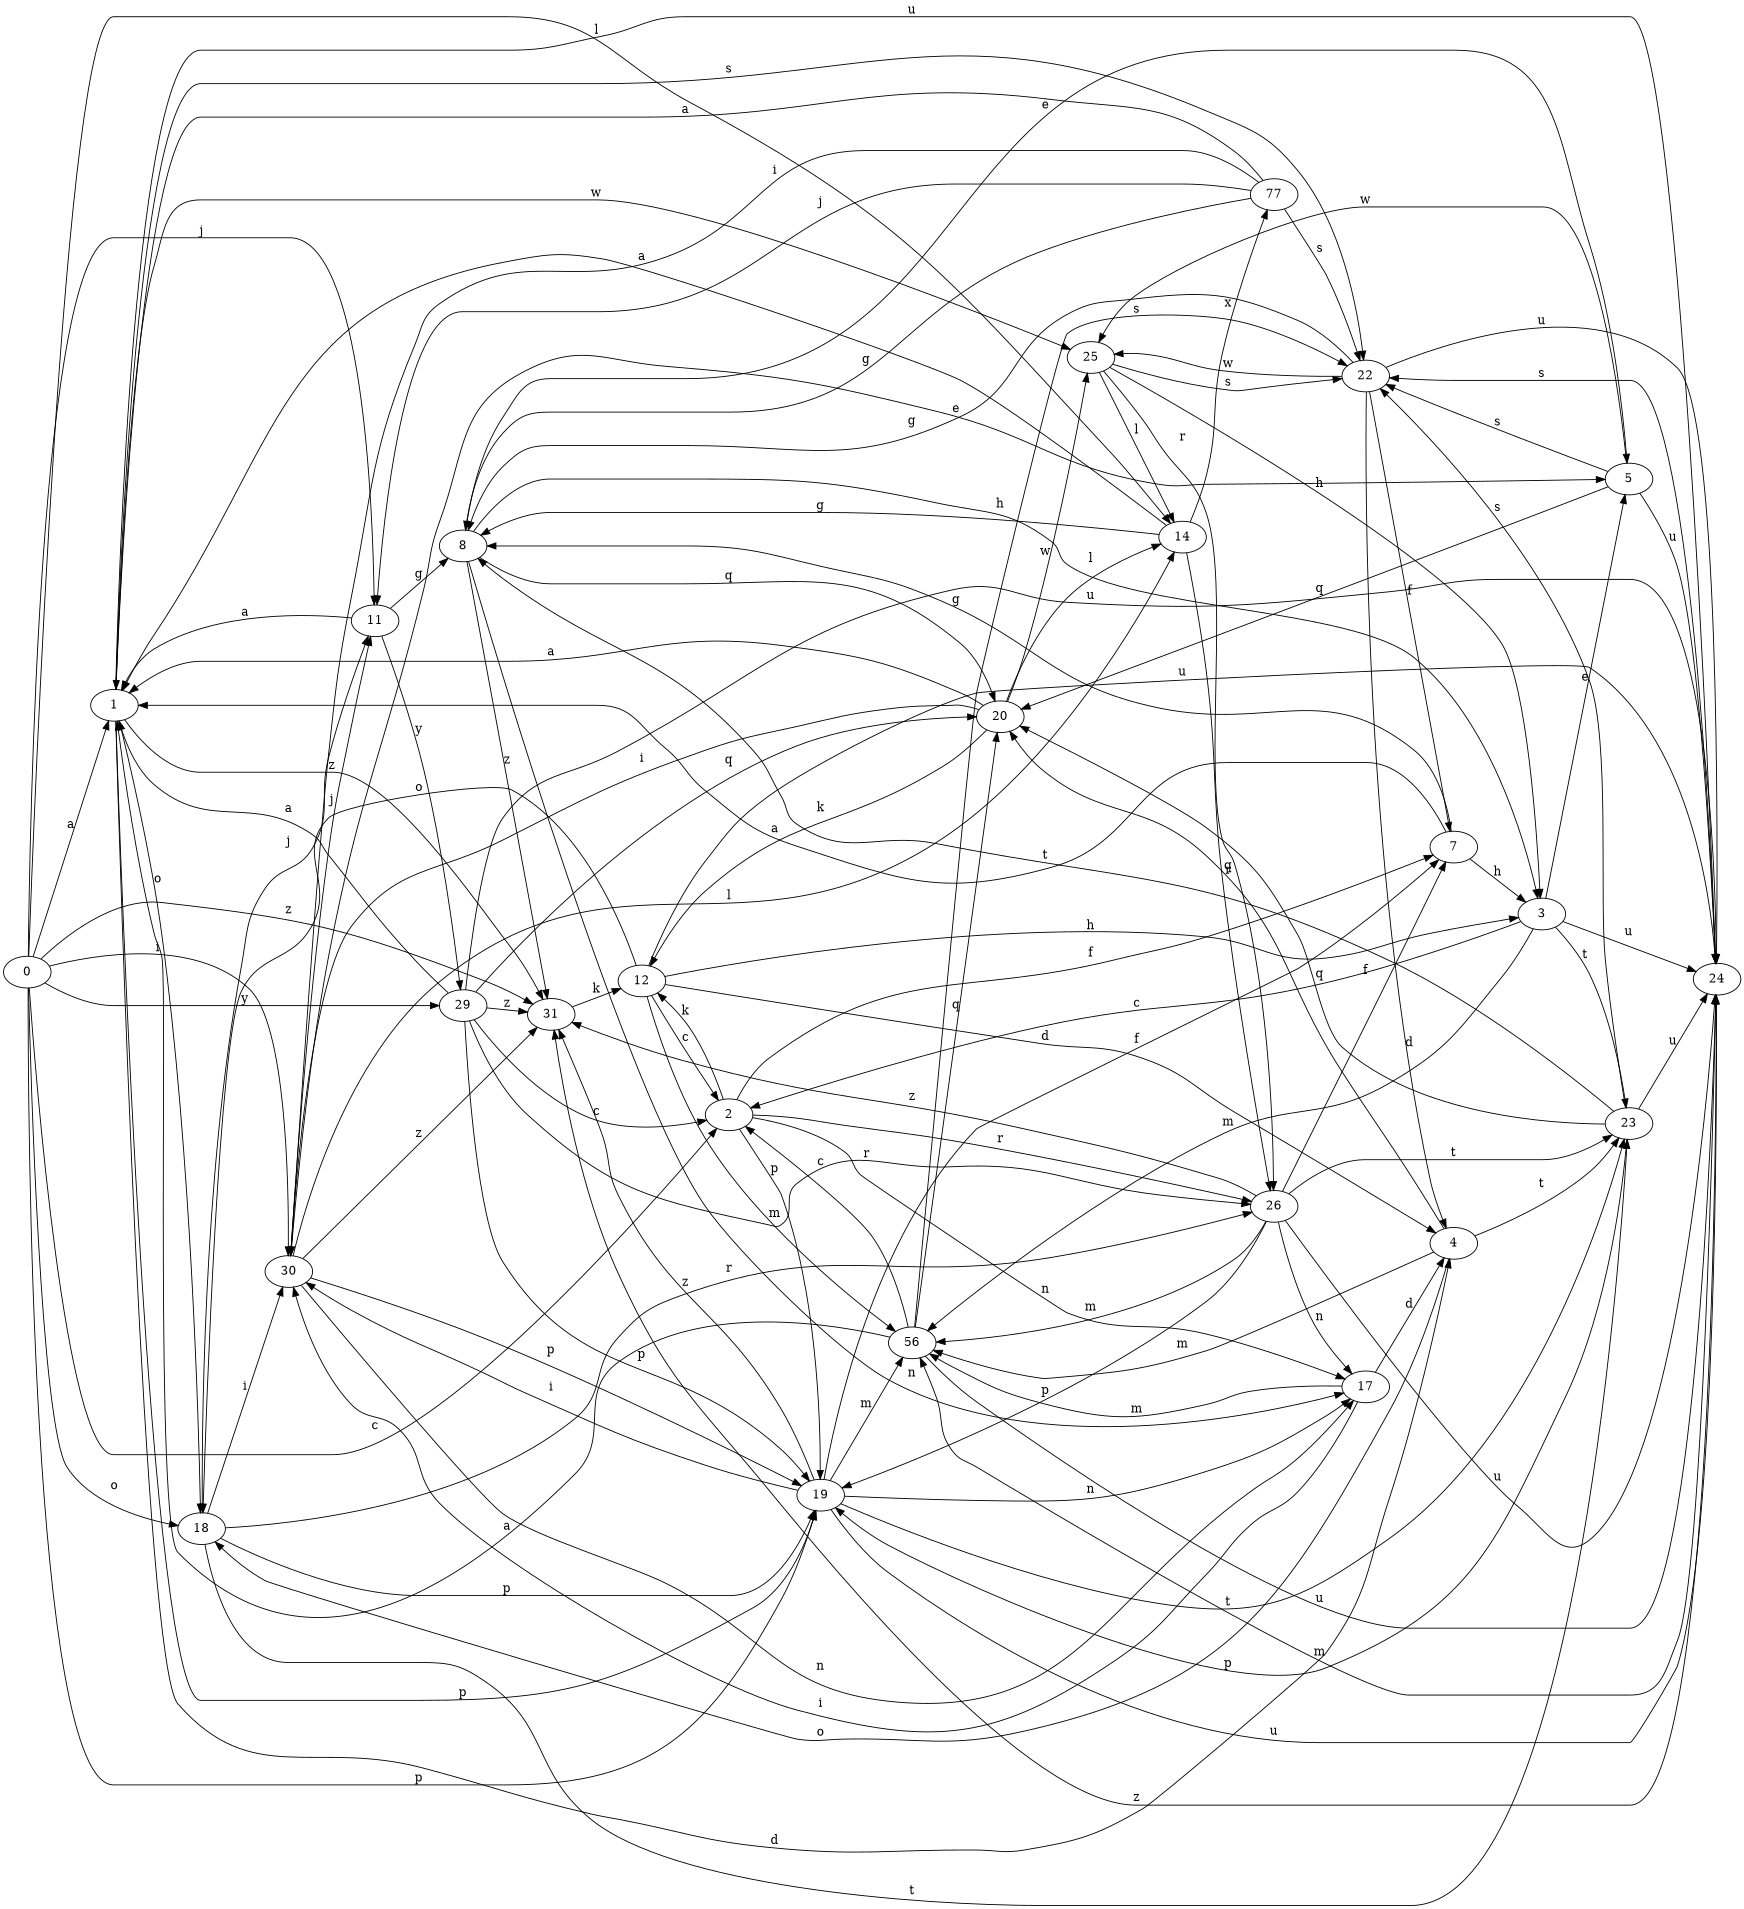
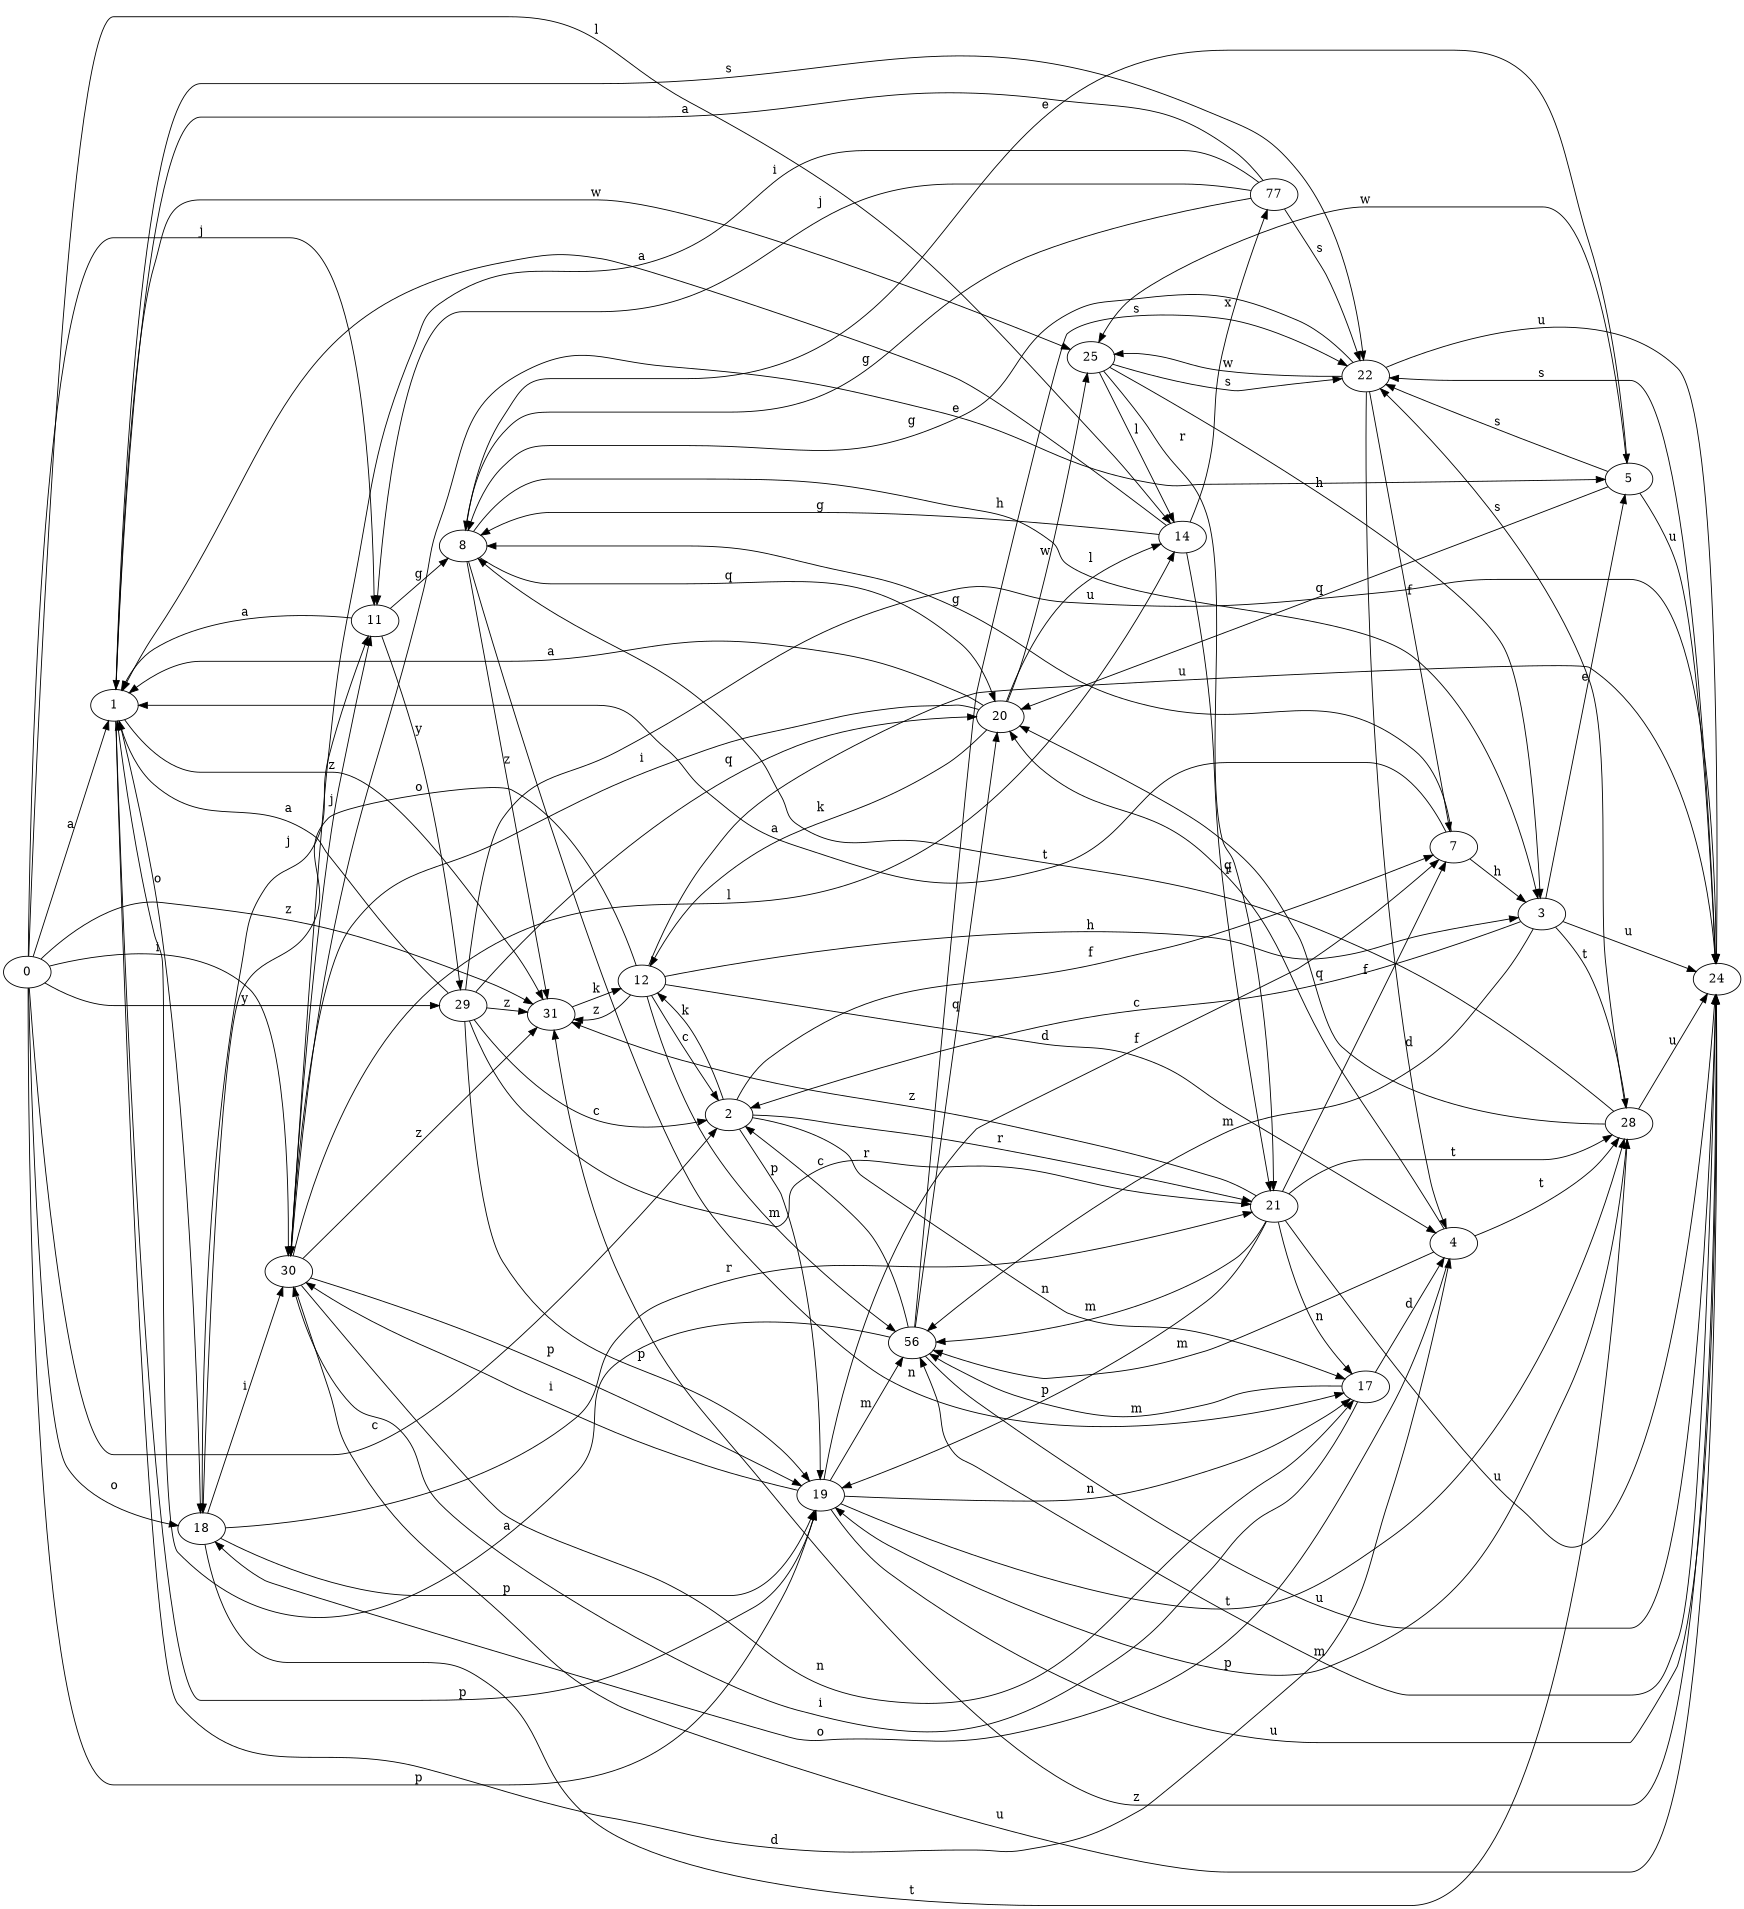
edge "1" -> "24": now "30" -> "24"
node "23": label "23" -> "28"
node "26": label "26" -> "21"
edge "19" -> "31": now "12" -> "31"
